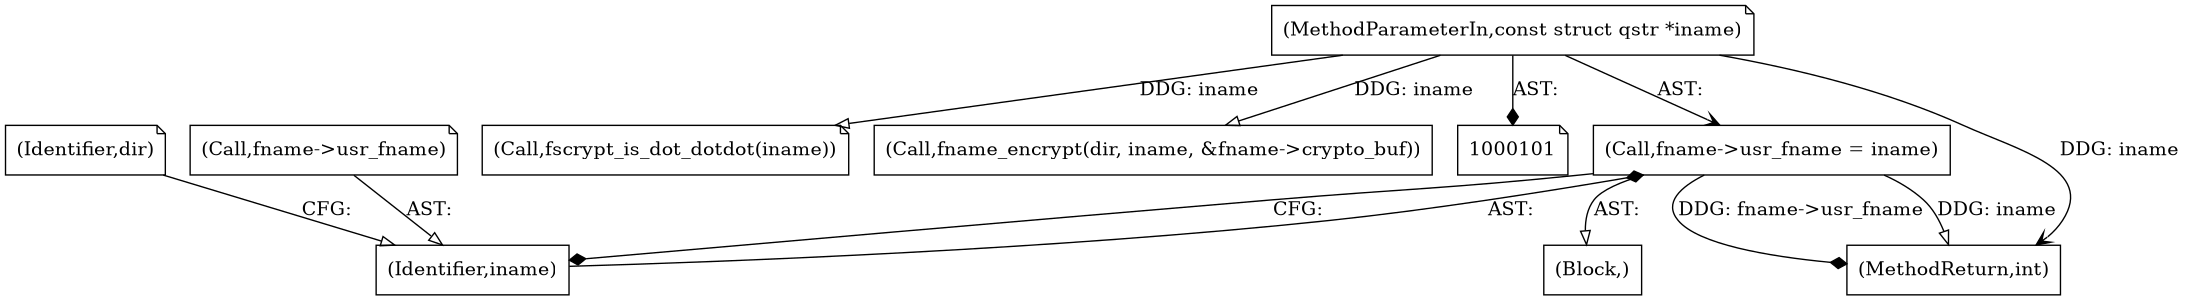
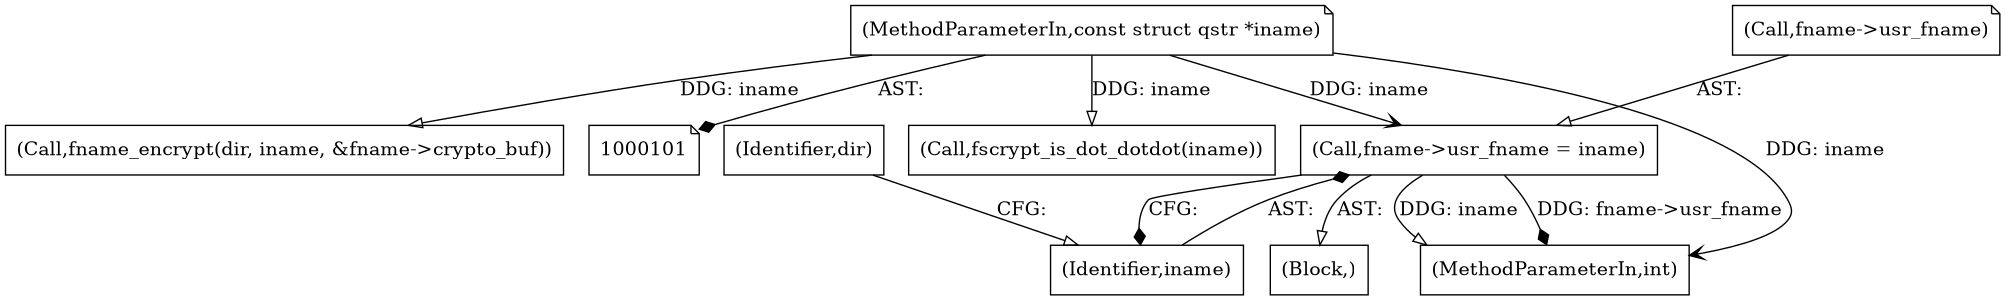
edge "(MethodParameterIn,const struct qstr *iname)" -> "(Call,fname->usr_fname = iname)": label "AST: " -> "DDG: iname"
node "(Identifier,dir)": shape note -> box
node "(Call,fscrypt_is_dot_dotdot(iname))": shape note -> box
edge "(Call,fname->usr_fname)" -> "(Identifier,iname)": now "(Call,fname->usr_fname)" -> "(Call,fname->usr_fname = iname)"
node "(MethodReturn,int)": label "(MethodReturn,int)" -> "(MethodParameterIn,int)"
